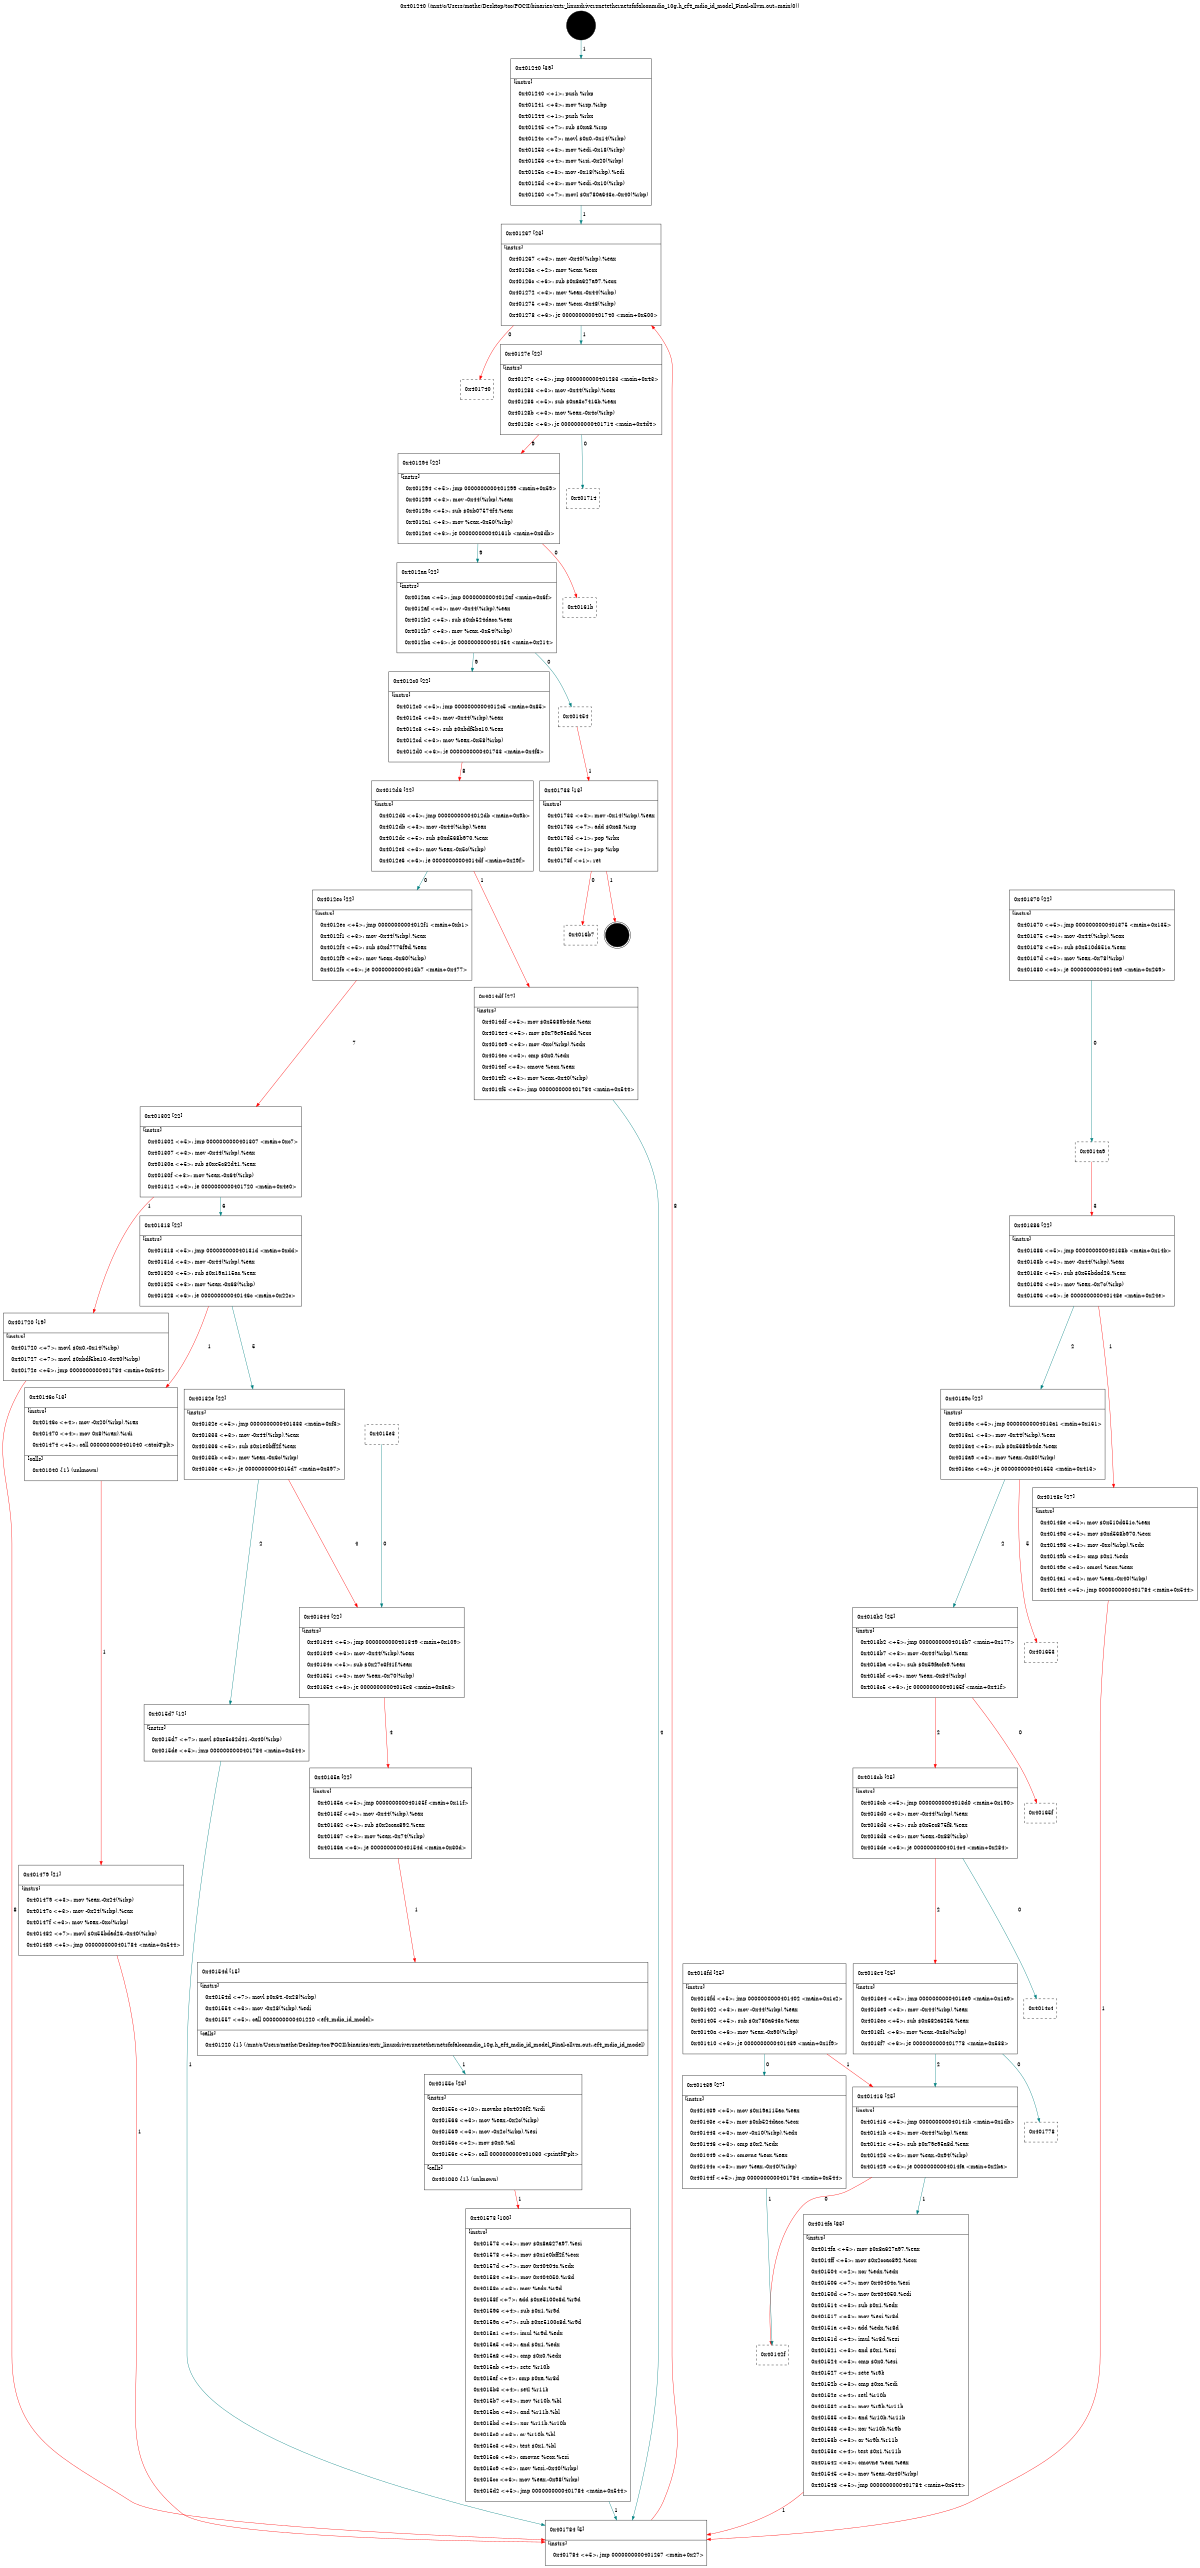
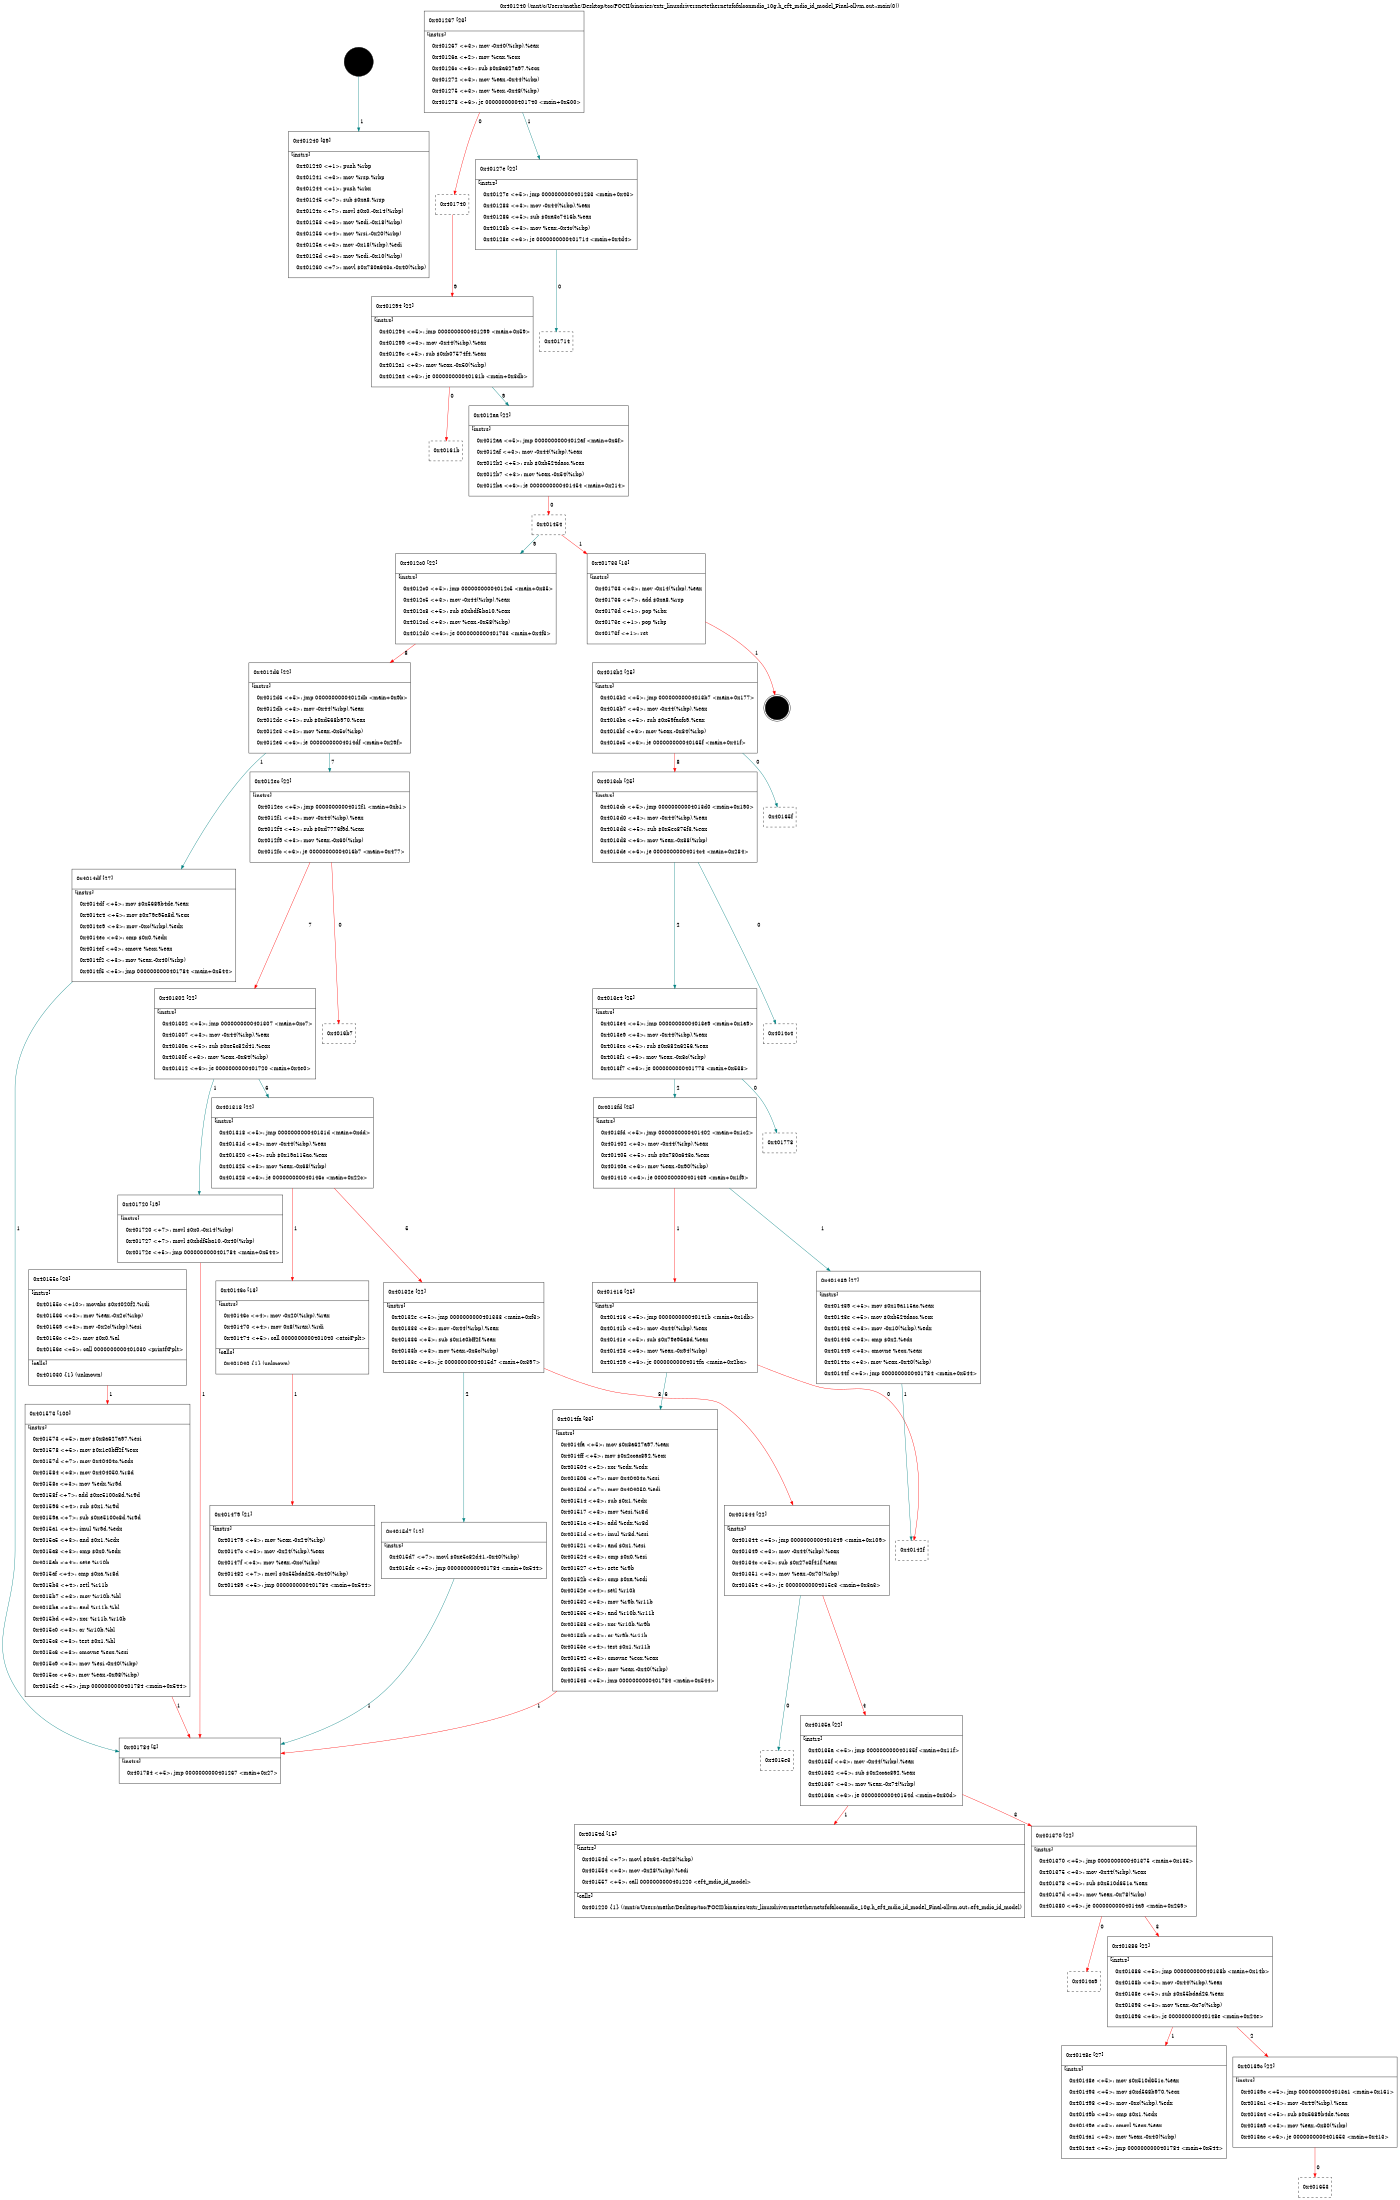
edge "0x401240 [39]" -> "0x401267 [23]": removed, label "1"
edge "0x40127e [22]" -> "0x401294 [22]": now "0x401740" -> "0x401294 [22]"
edge "0x4012aa [22]" -> "0x4012c0 [22]": now "0x401454" -> "0x4012c0 [22]"
edge "0x4012aa [22]" -> "0x401454": color teal -> red
edge "0x4012d6 [22]" -> "0x4012ec [22]": label " 0" -> " 7"
edge "0x401733 [13]" -> "0x4016b7": now "0x4012ec [22]" -> "0x4016b7"
edge "0x4012d6 [22]" -> "0x4014df [27]": color red -> teal
edge "0x401370 [22]" -> "0x4014a9": color teal -> red
edge "0x4014a9" -> "0x401386 [22]": now "0x401370 [22]" -> "0x401386 [22]"
edge "0x401302 [22]" -> "0x401720 [19]": color red -> teal
edge "0x401318 [22]" -> "0x40132e [22]": color teal -> red
edge "0x401386 [22]" -> "0x40139c [22]": color teal -> red
edge "0x401784 [5]" -> "0x401267 [23]": removed, label "8"
edge "0x4015e3" -> "0x401344 [22]": reversed
edge "0x40139c [22]" -> "0x4013b2 [25]": removed, label "2"
edge "0x40132e [22]" -> "0x401344 [22]": label " 4" -> " 8"
edge "0x40139c [22]" -> "0x401653": label " 5" -> " 0"
edge "0x4014df [27]" -> "0x401784 [5]": label " 4" -> " 1"
edge "0x4013b2 [25]" -> "0x4013cb [25]": label " 2" -> " 8"
edge "0x4013b2 [25]" -> "0x40165f": color red -> teal
edge "0x40135a [22]" -> "0x401370 [22]": added, label "3"
edge "0x4013cb [25]" -> "0x4013e4 [25]": color red -> teal
edge "0x401720 [19]" -> "0x401784 [5]": label " 8" -> " 1"
edge "0x40154d [15]" -> "0x40155c [23]": removed, label "1"
edge "0x4013fd [25]" -> "0x401439 [27]": label " 0" -> " 1"
edge "0x4013e4 [25]" -> "0x401416 [25]": now "0x4013e4 [25]" -> "0x4013fd [25]"
edge "0x401416 [25]" -> "0x4014fa [83]": label " 1" -> " 6"
edge "0x40148e [27]" -> "0x401784 [5]": removed, label "1"
edge "0x401479 [21]" -> "0x401784 [5]": removed, label "1"
edge "0x401573 [100]" -> "0x401784 [5]": color teal -> red
